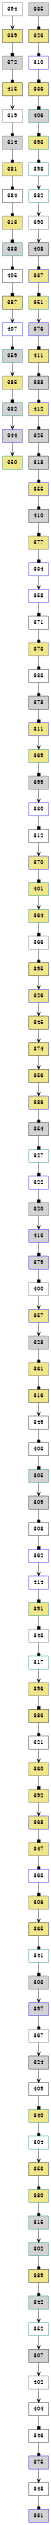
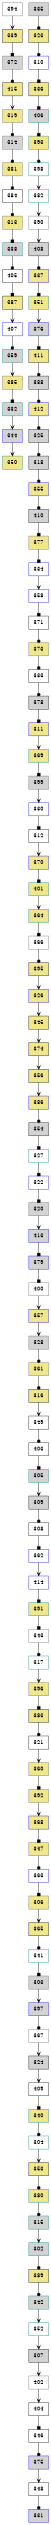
node "319": fillcolor white -> khaki
